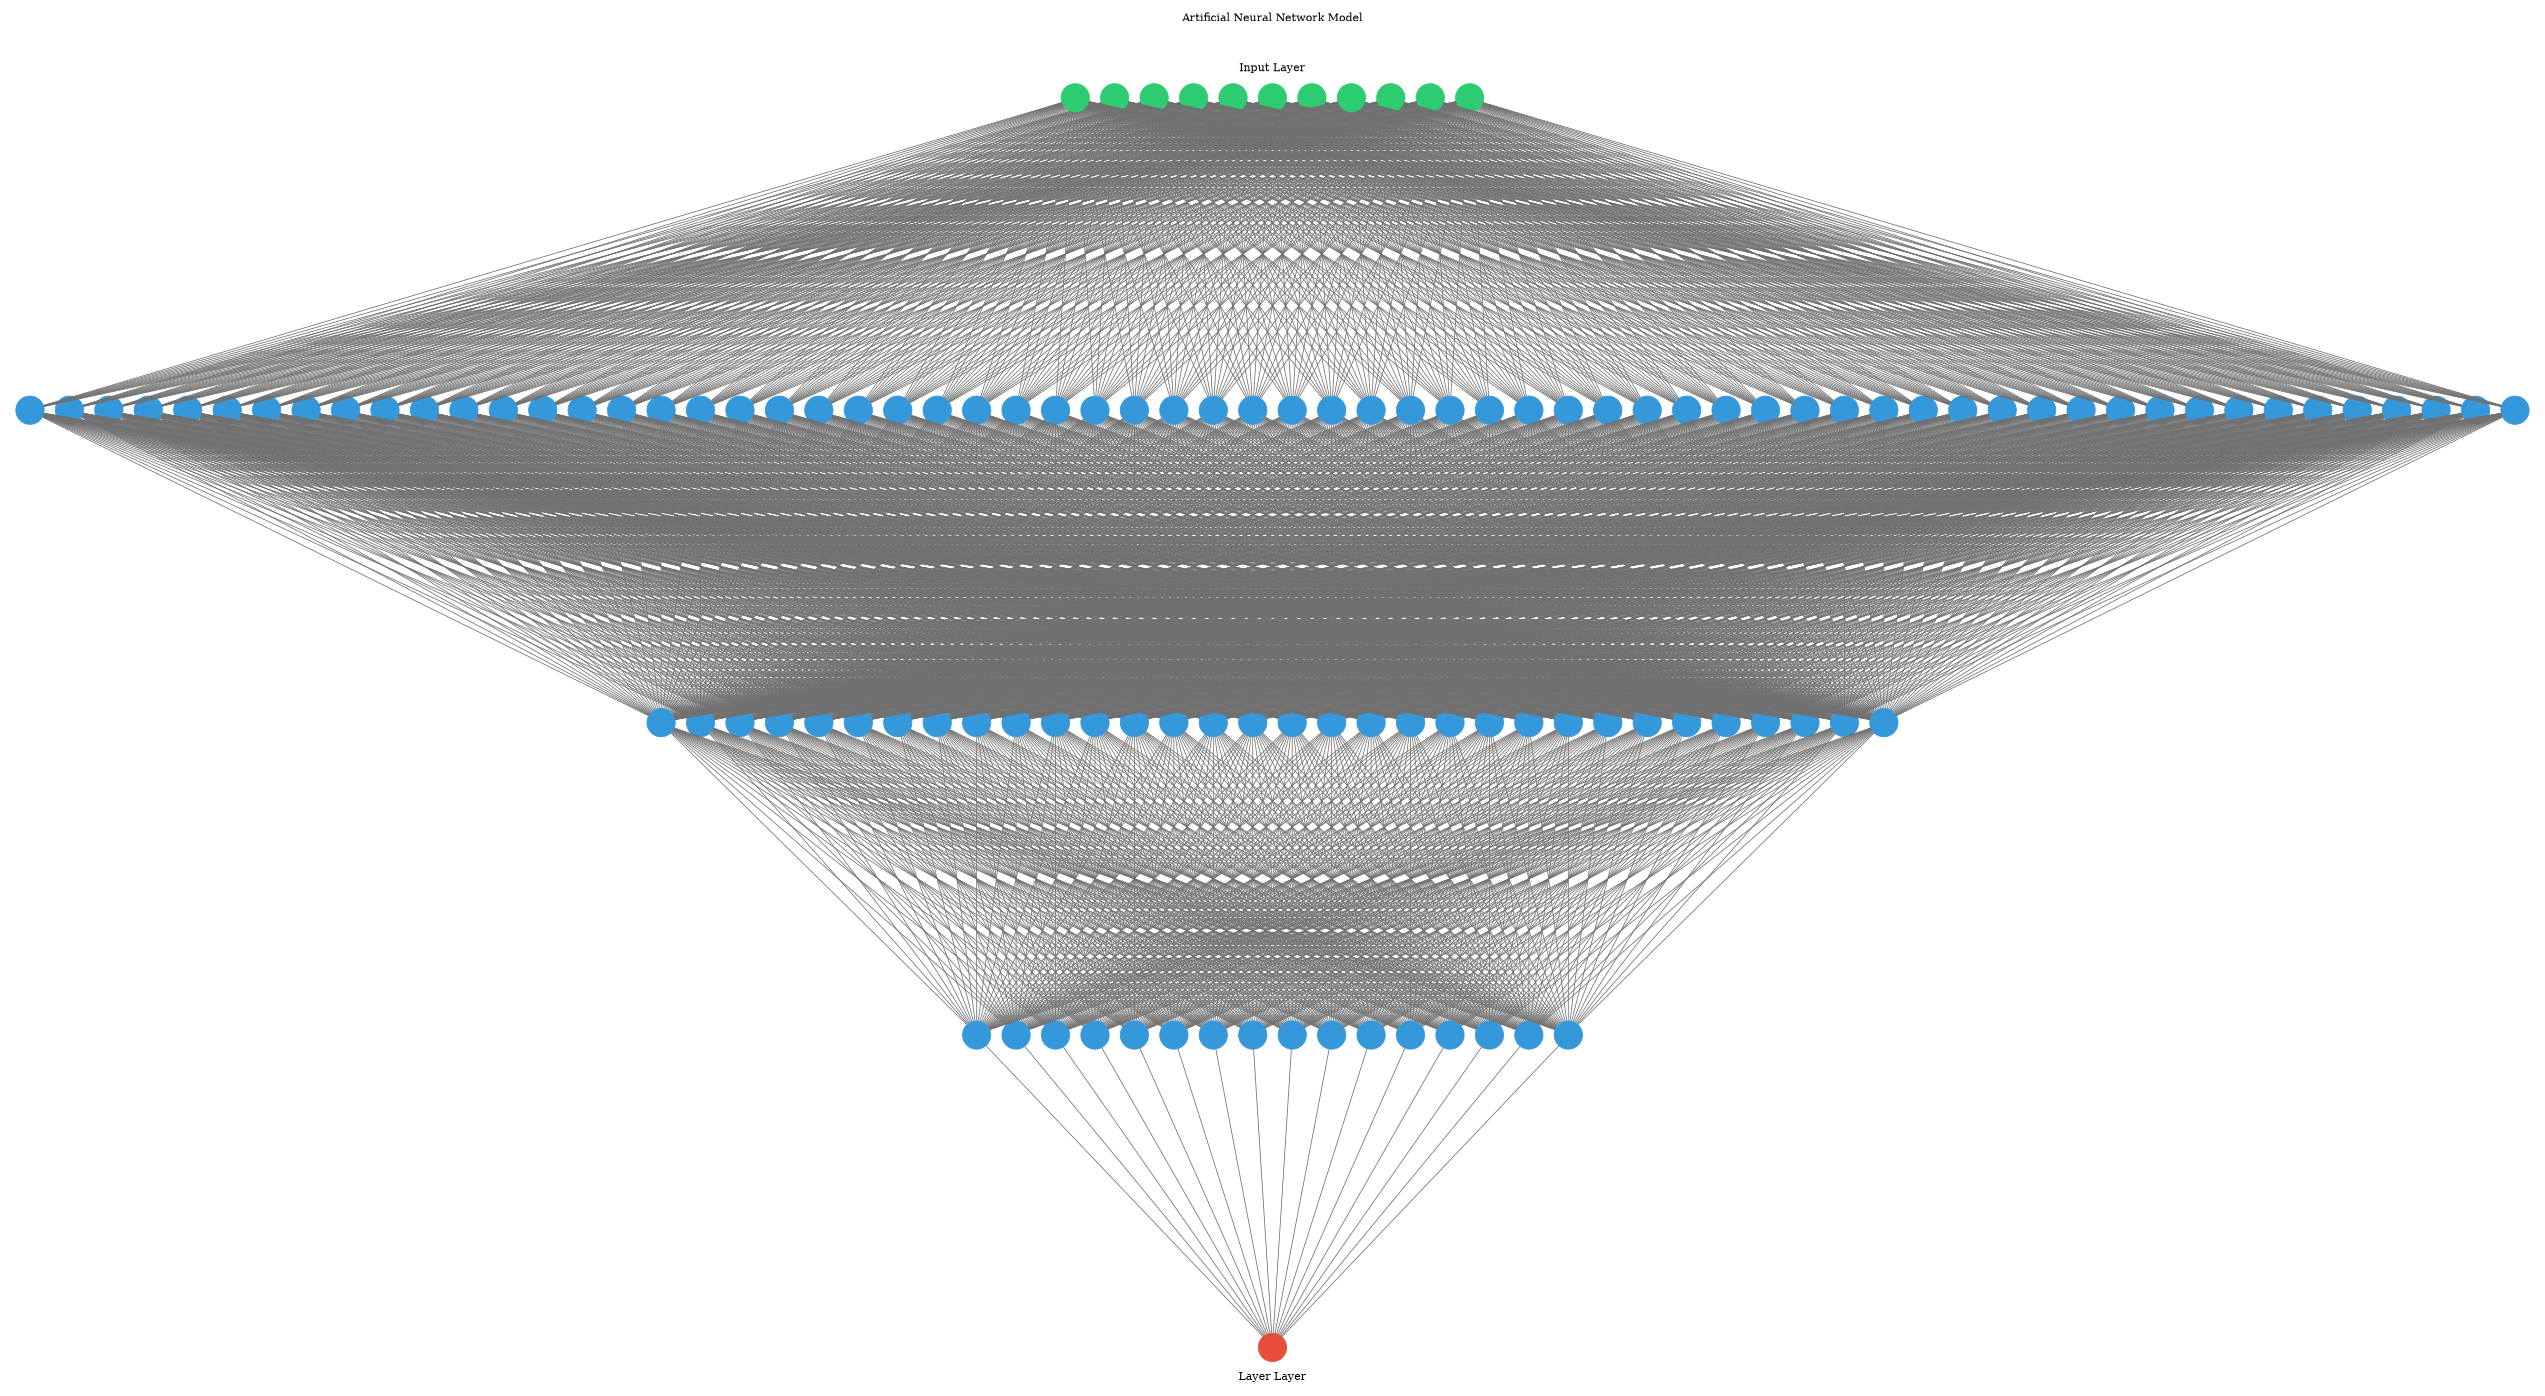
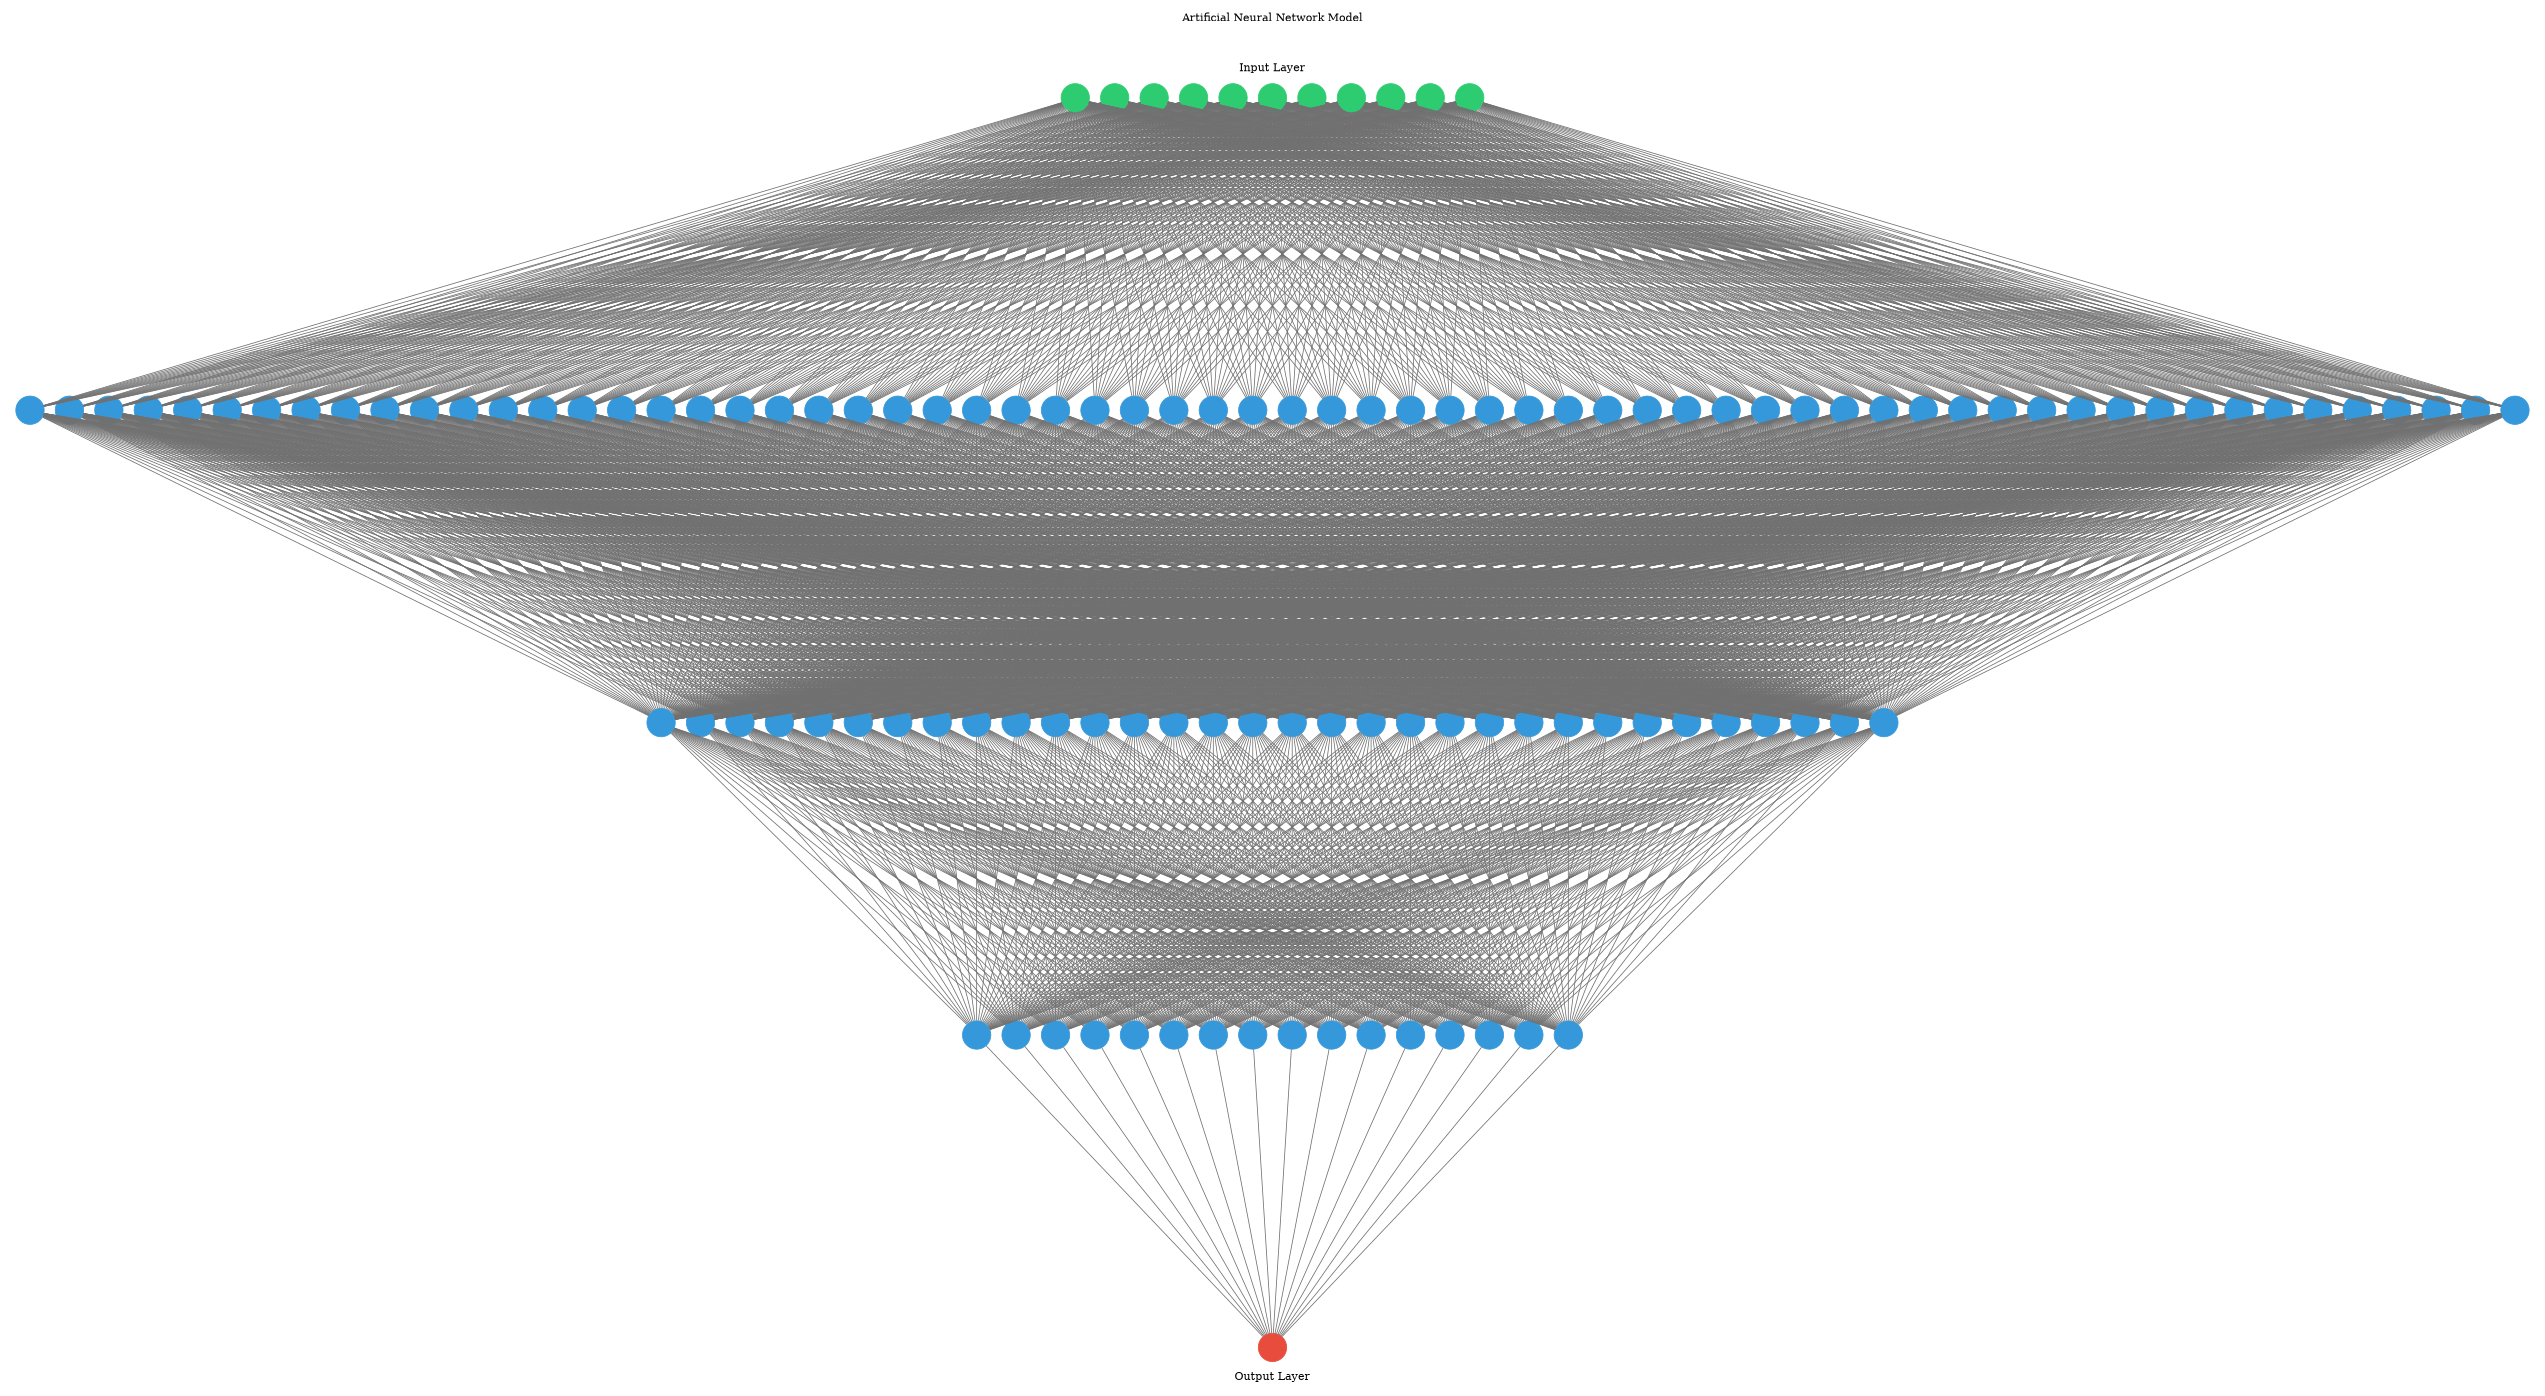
cluster "Layer Layer": label "Layer Layer" -> "Output Layer"
